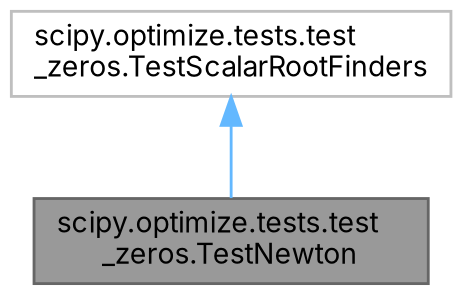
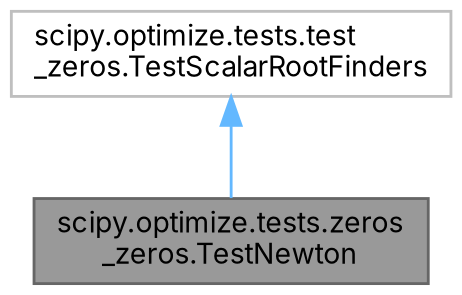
node "scipy.optimize.tests.test _zeros.TestNewton": label "scipy.optimize.tests.test _zeros.TestNewton" -> "scipy.optimize.tests.zeros _zeros.TestNewton"
